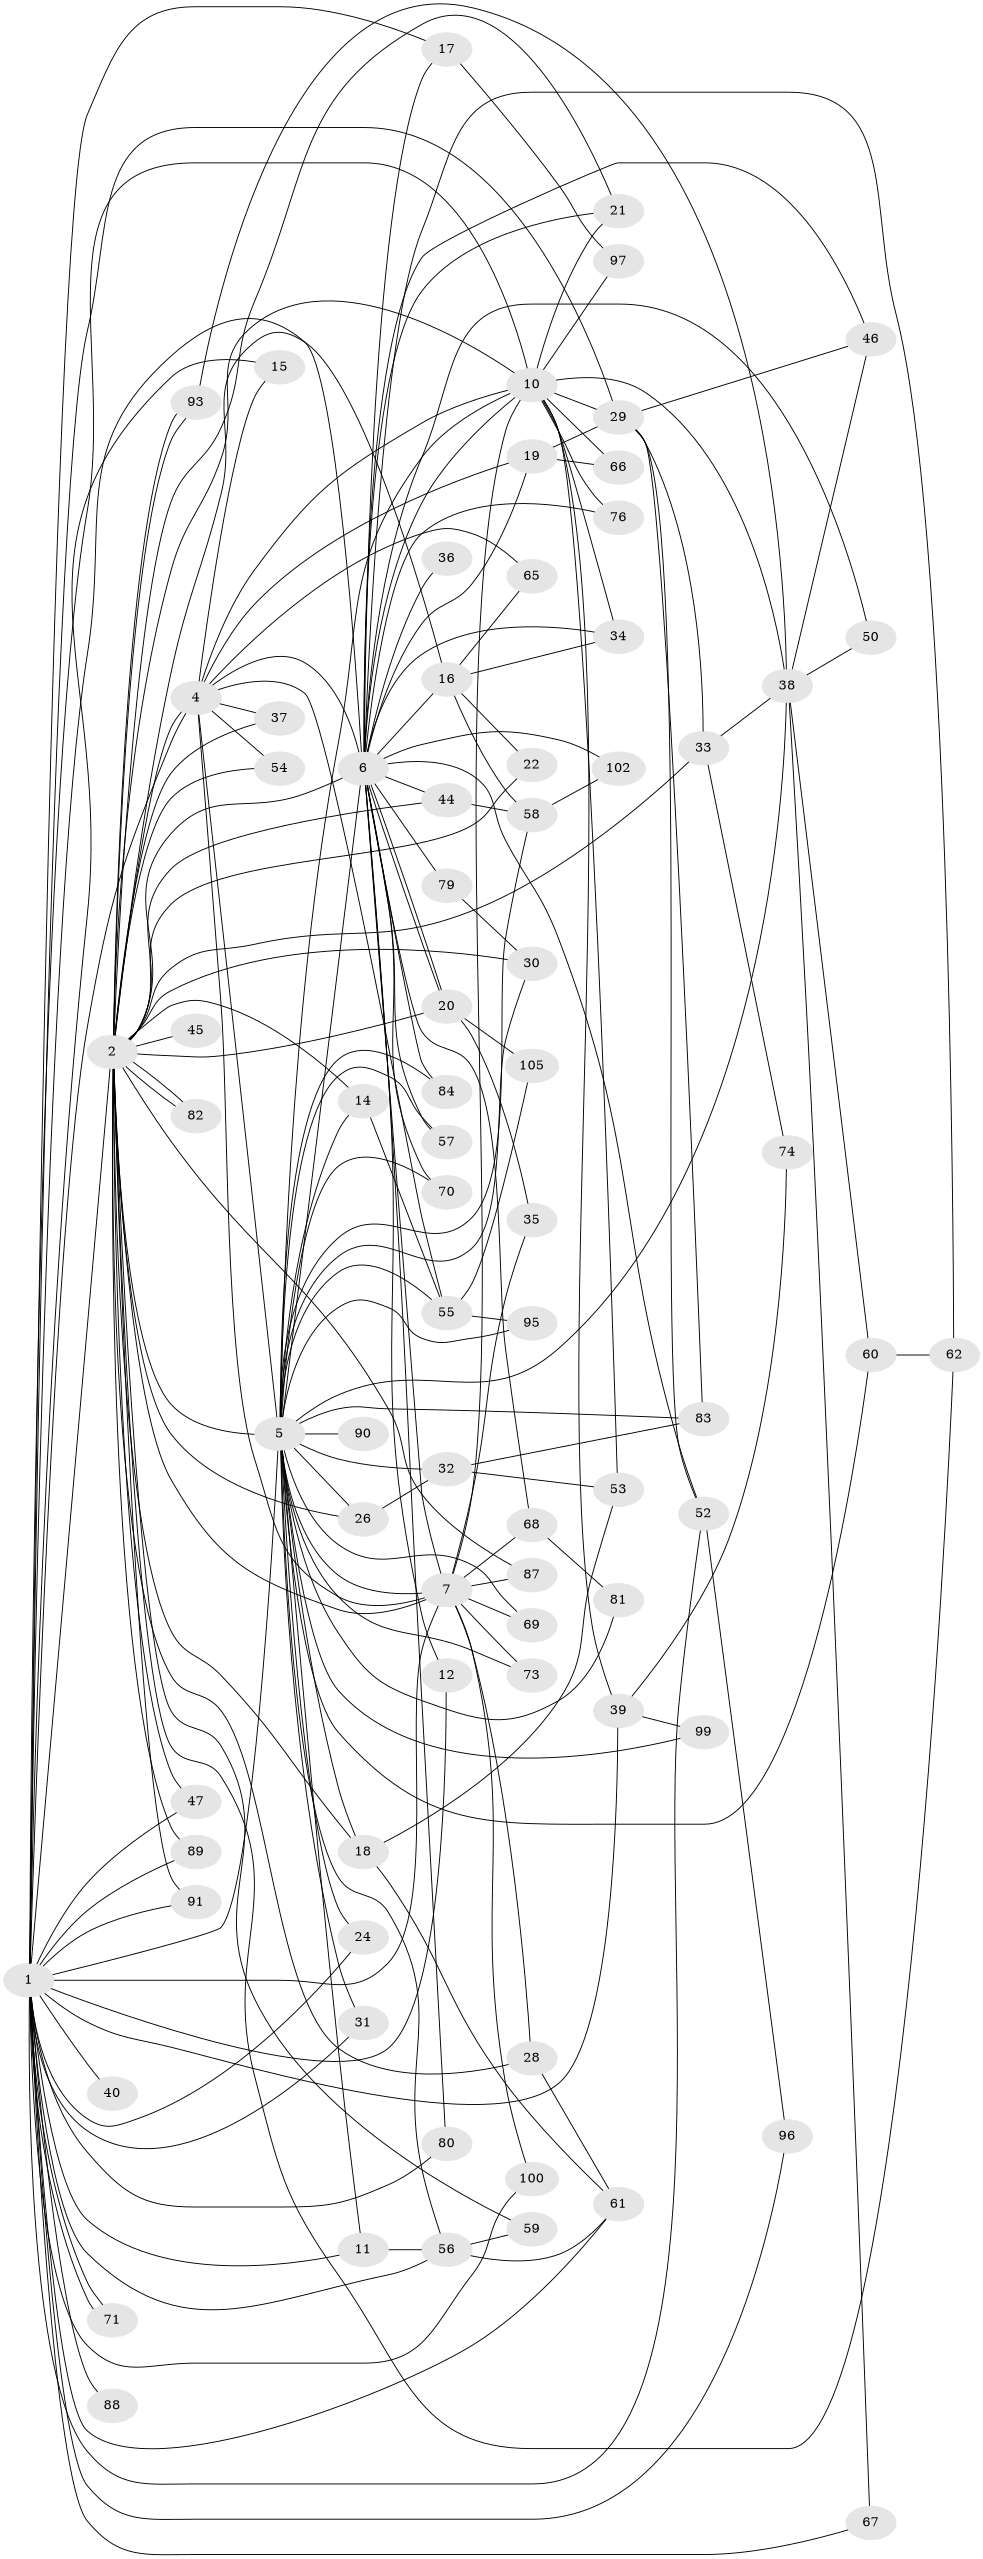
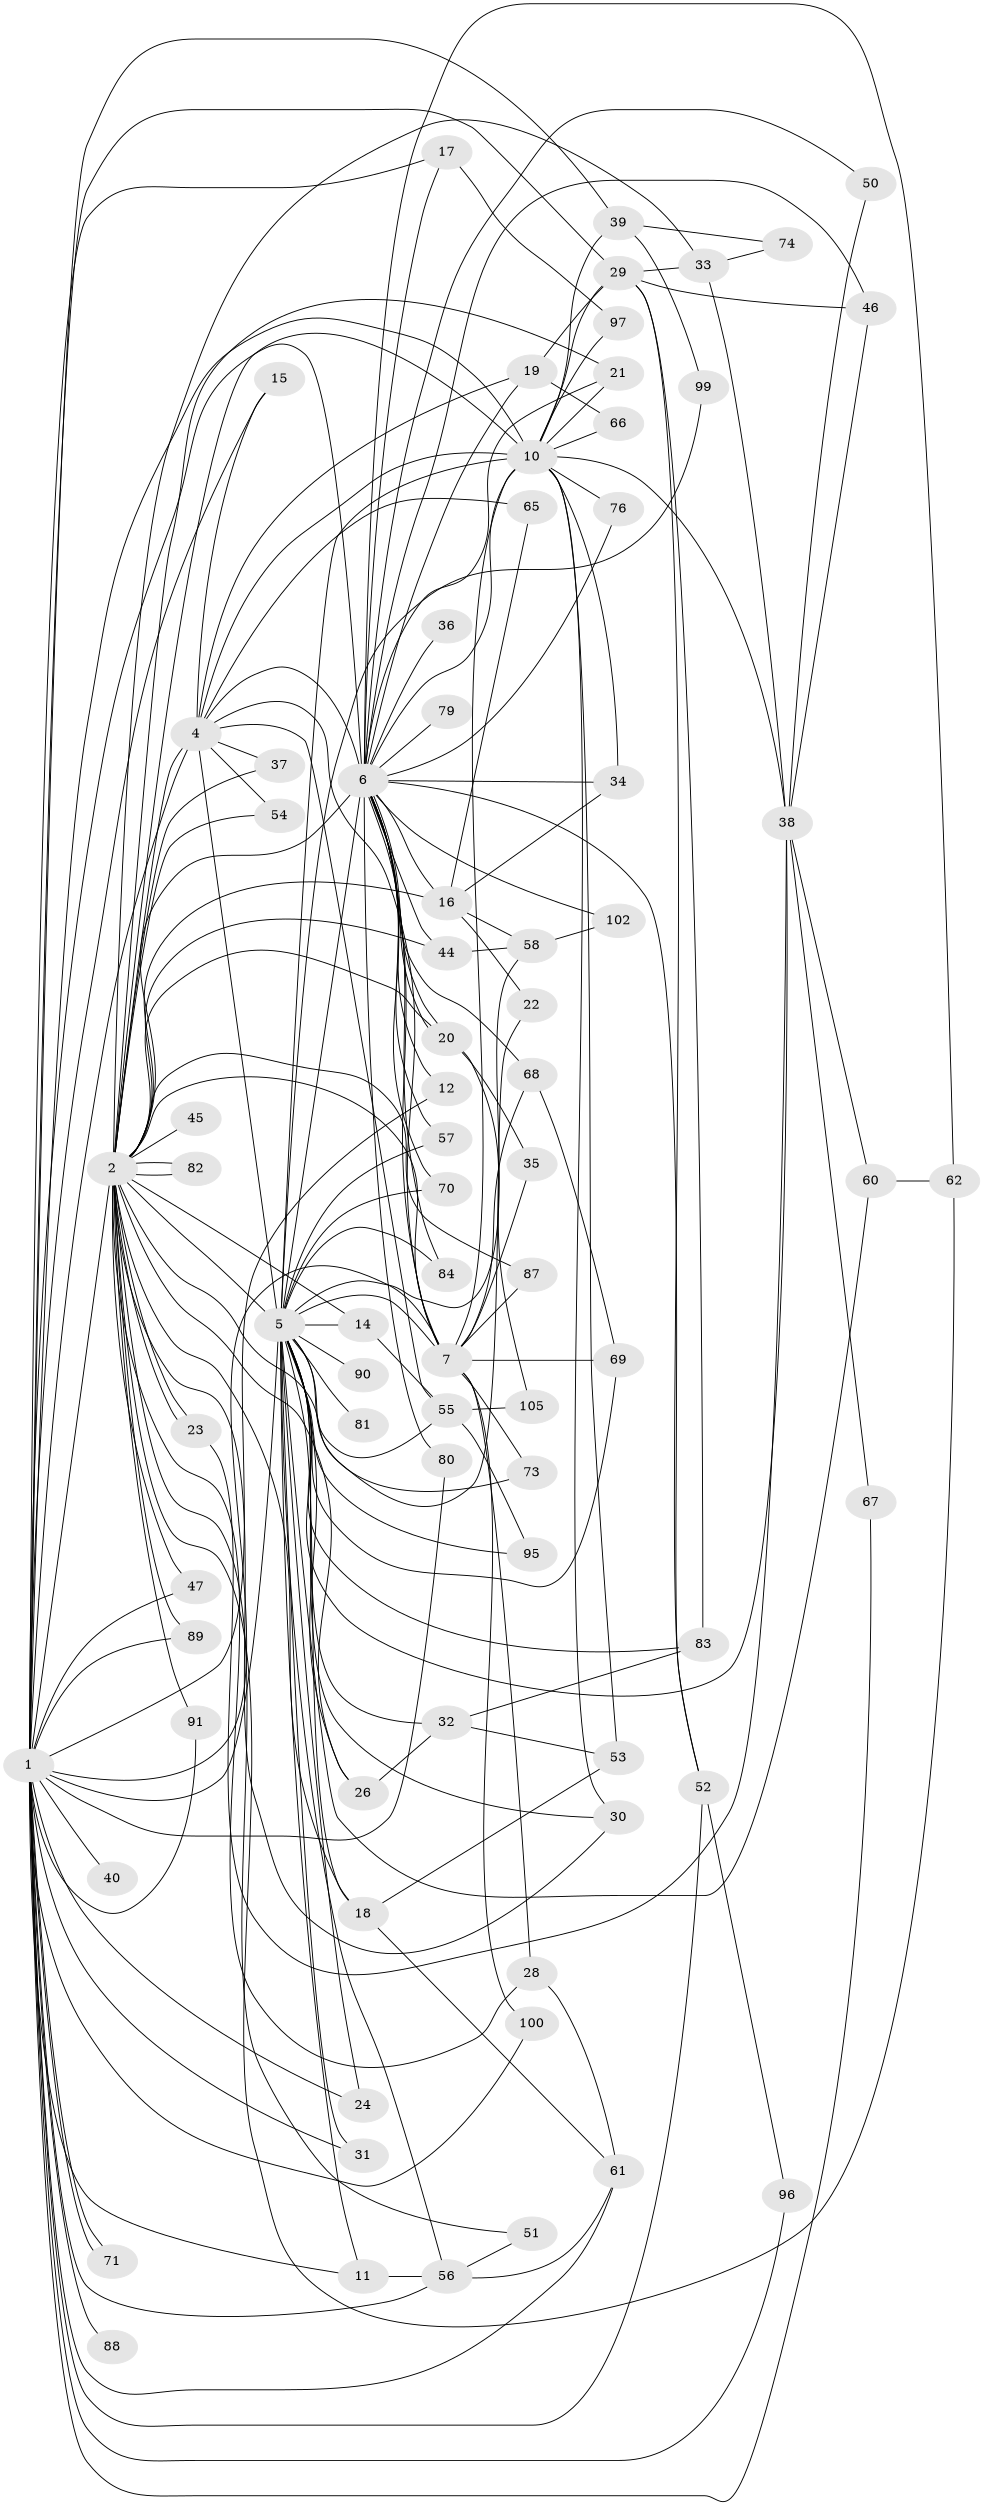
node "93": label "93" -> "23"
edge "79" -- "30": now "10" -- "30"
edge "68" -- "81": now "68" -- "69"
node "59": label "59" -> "51"
